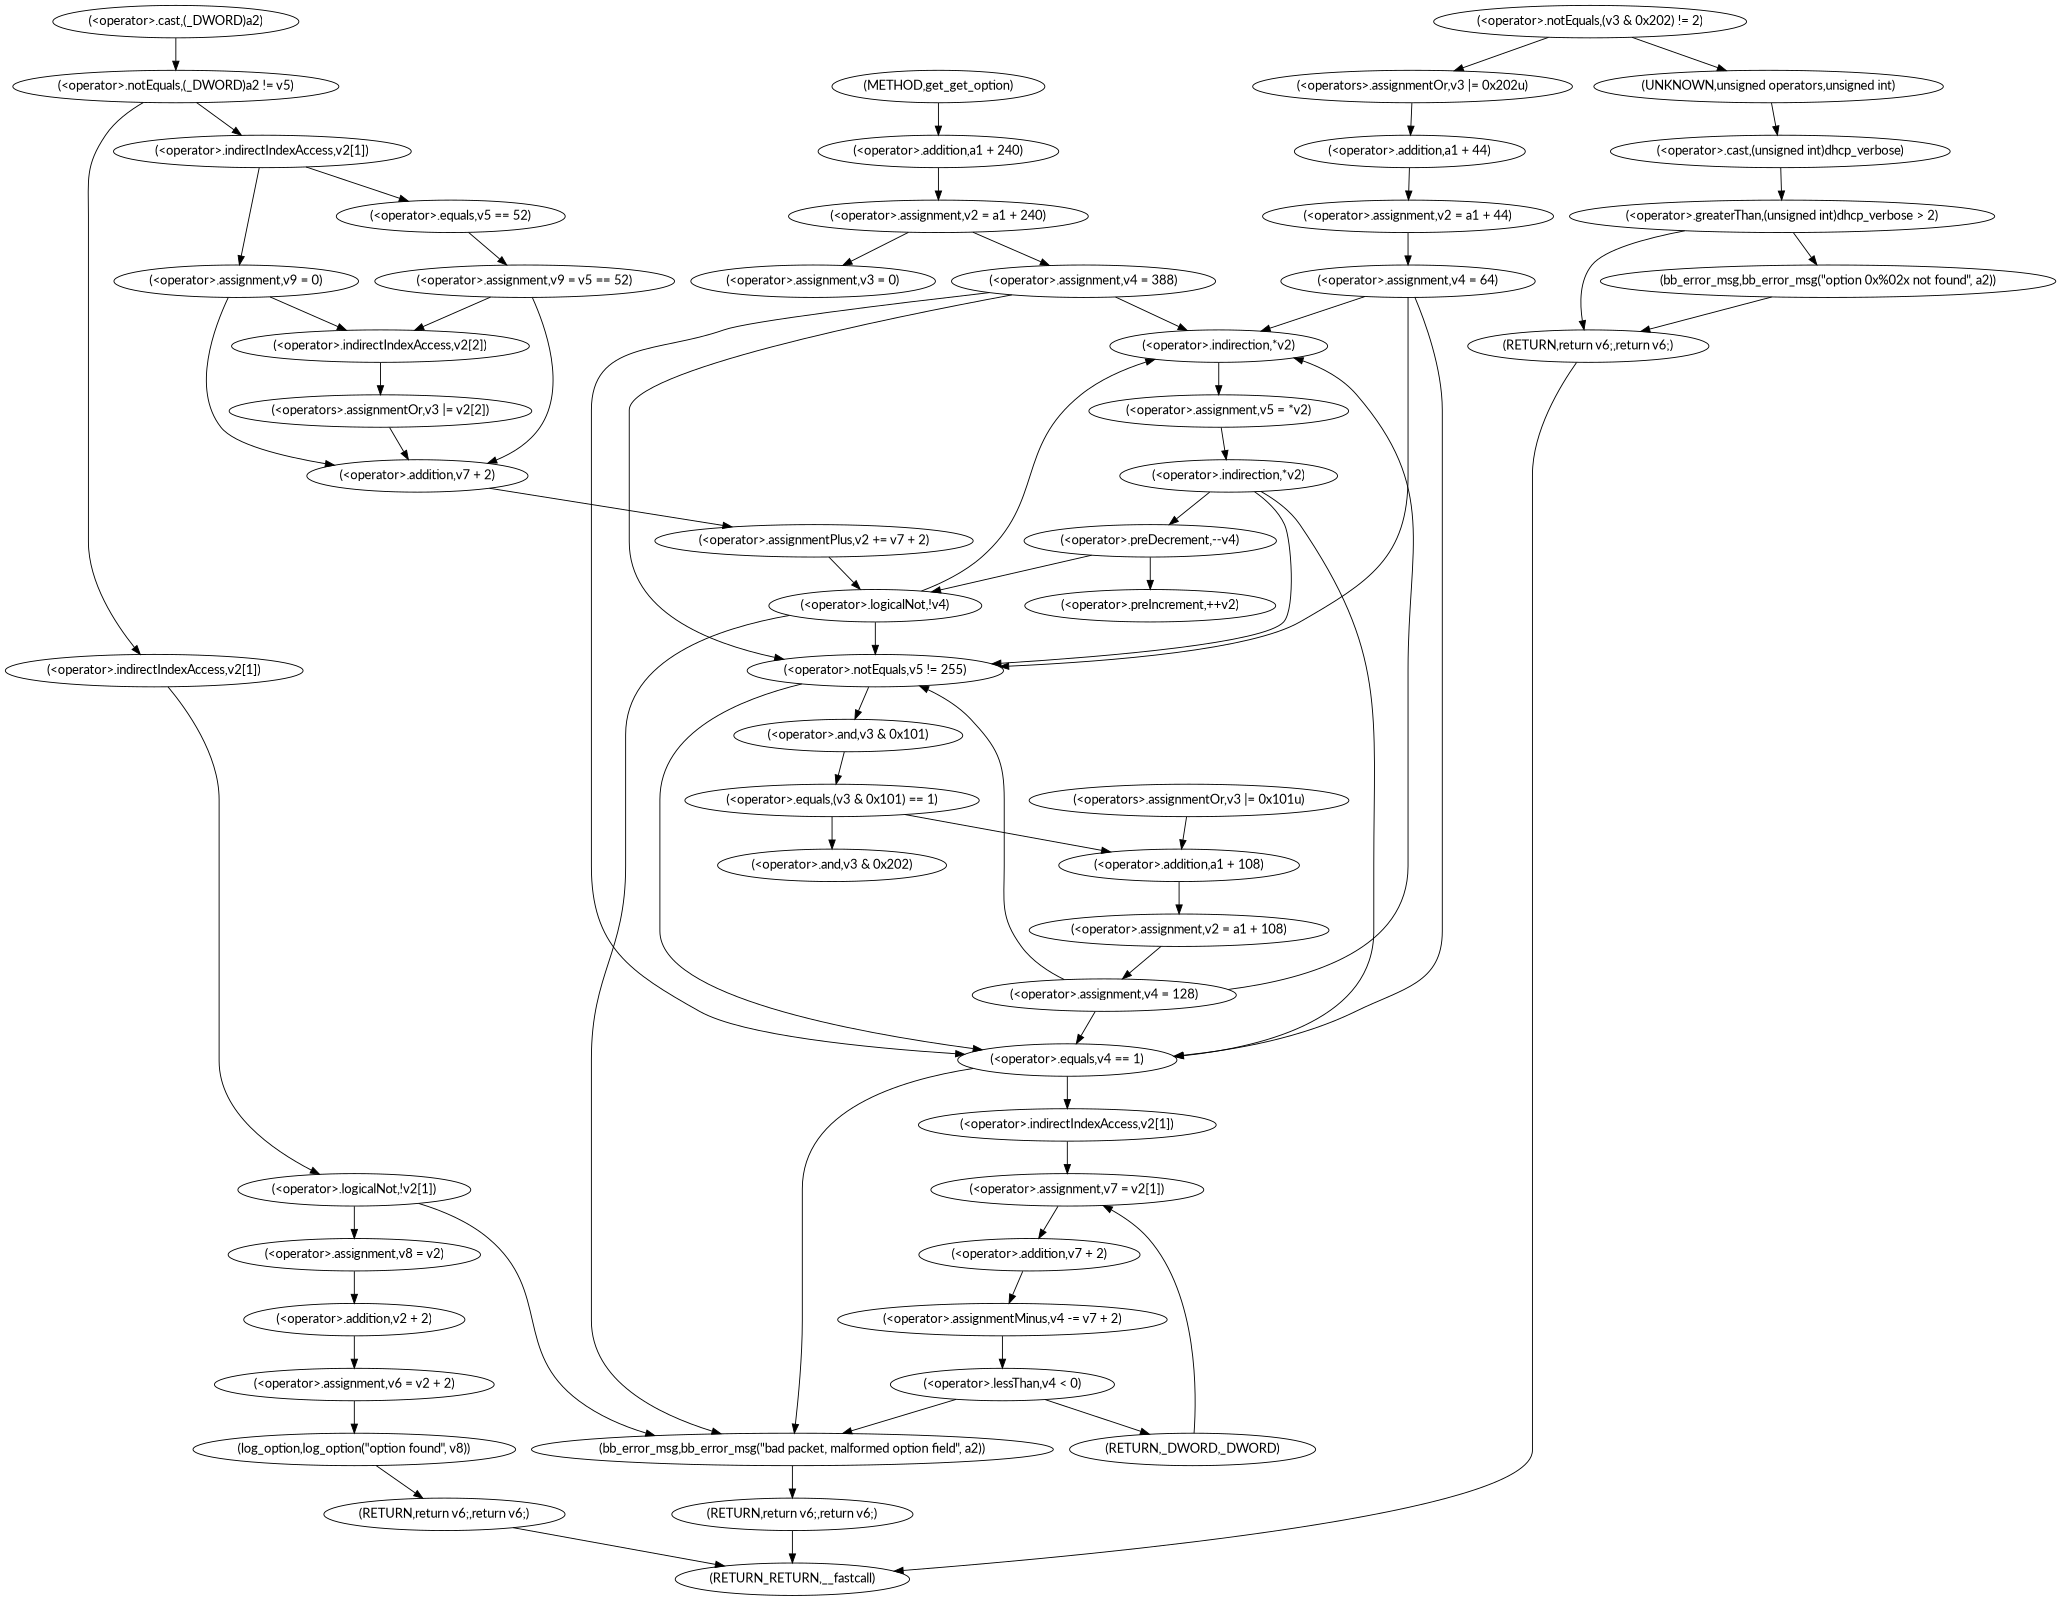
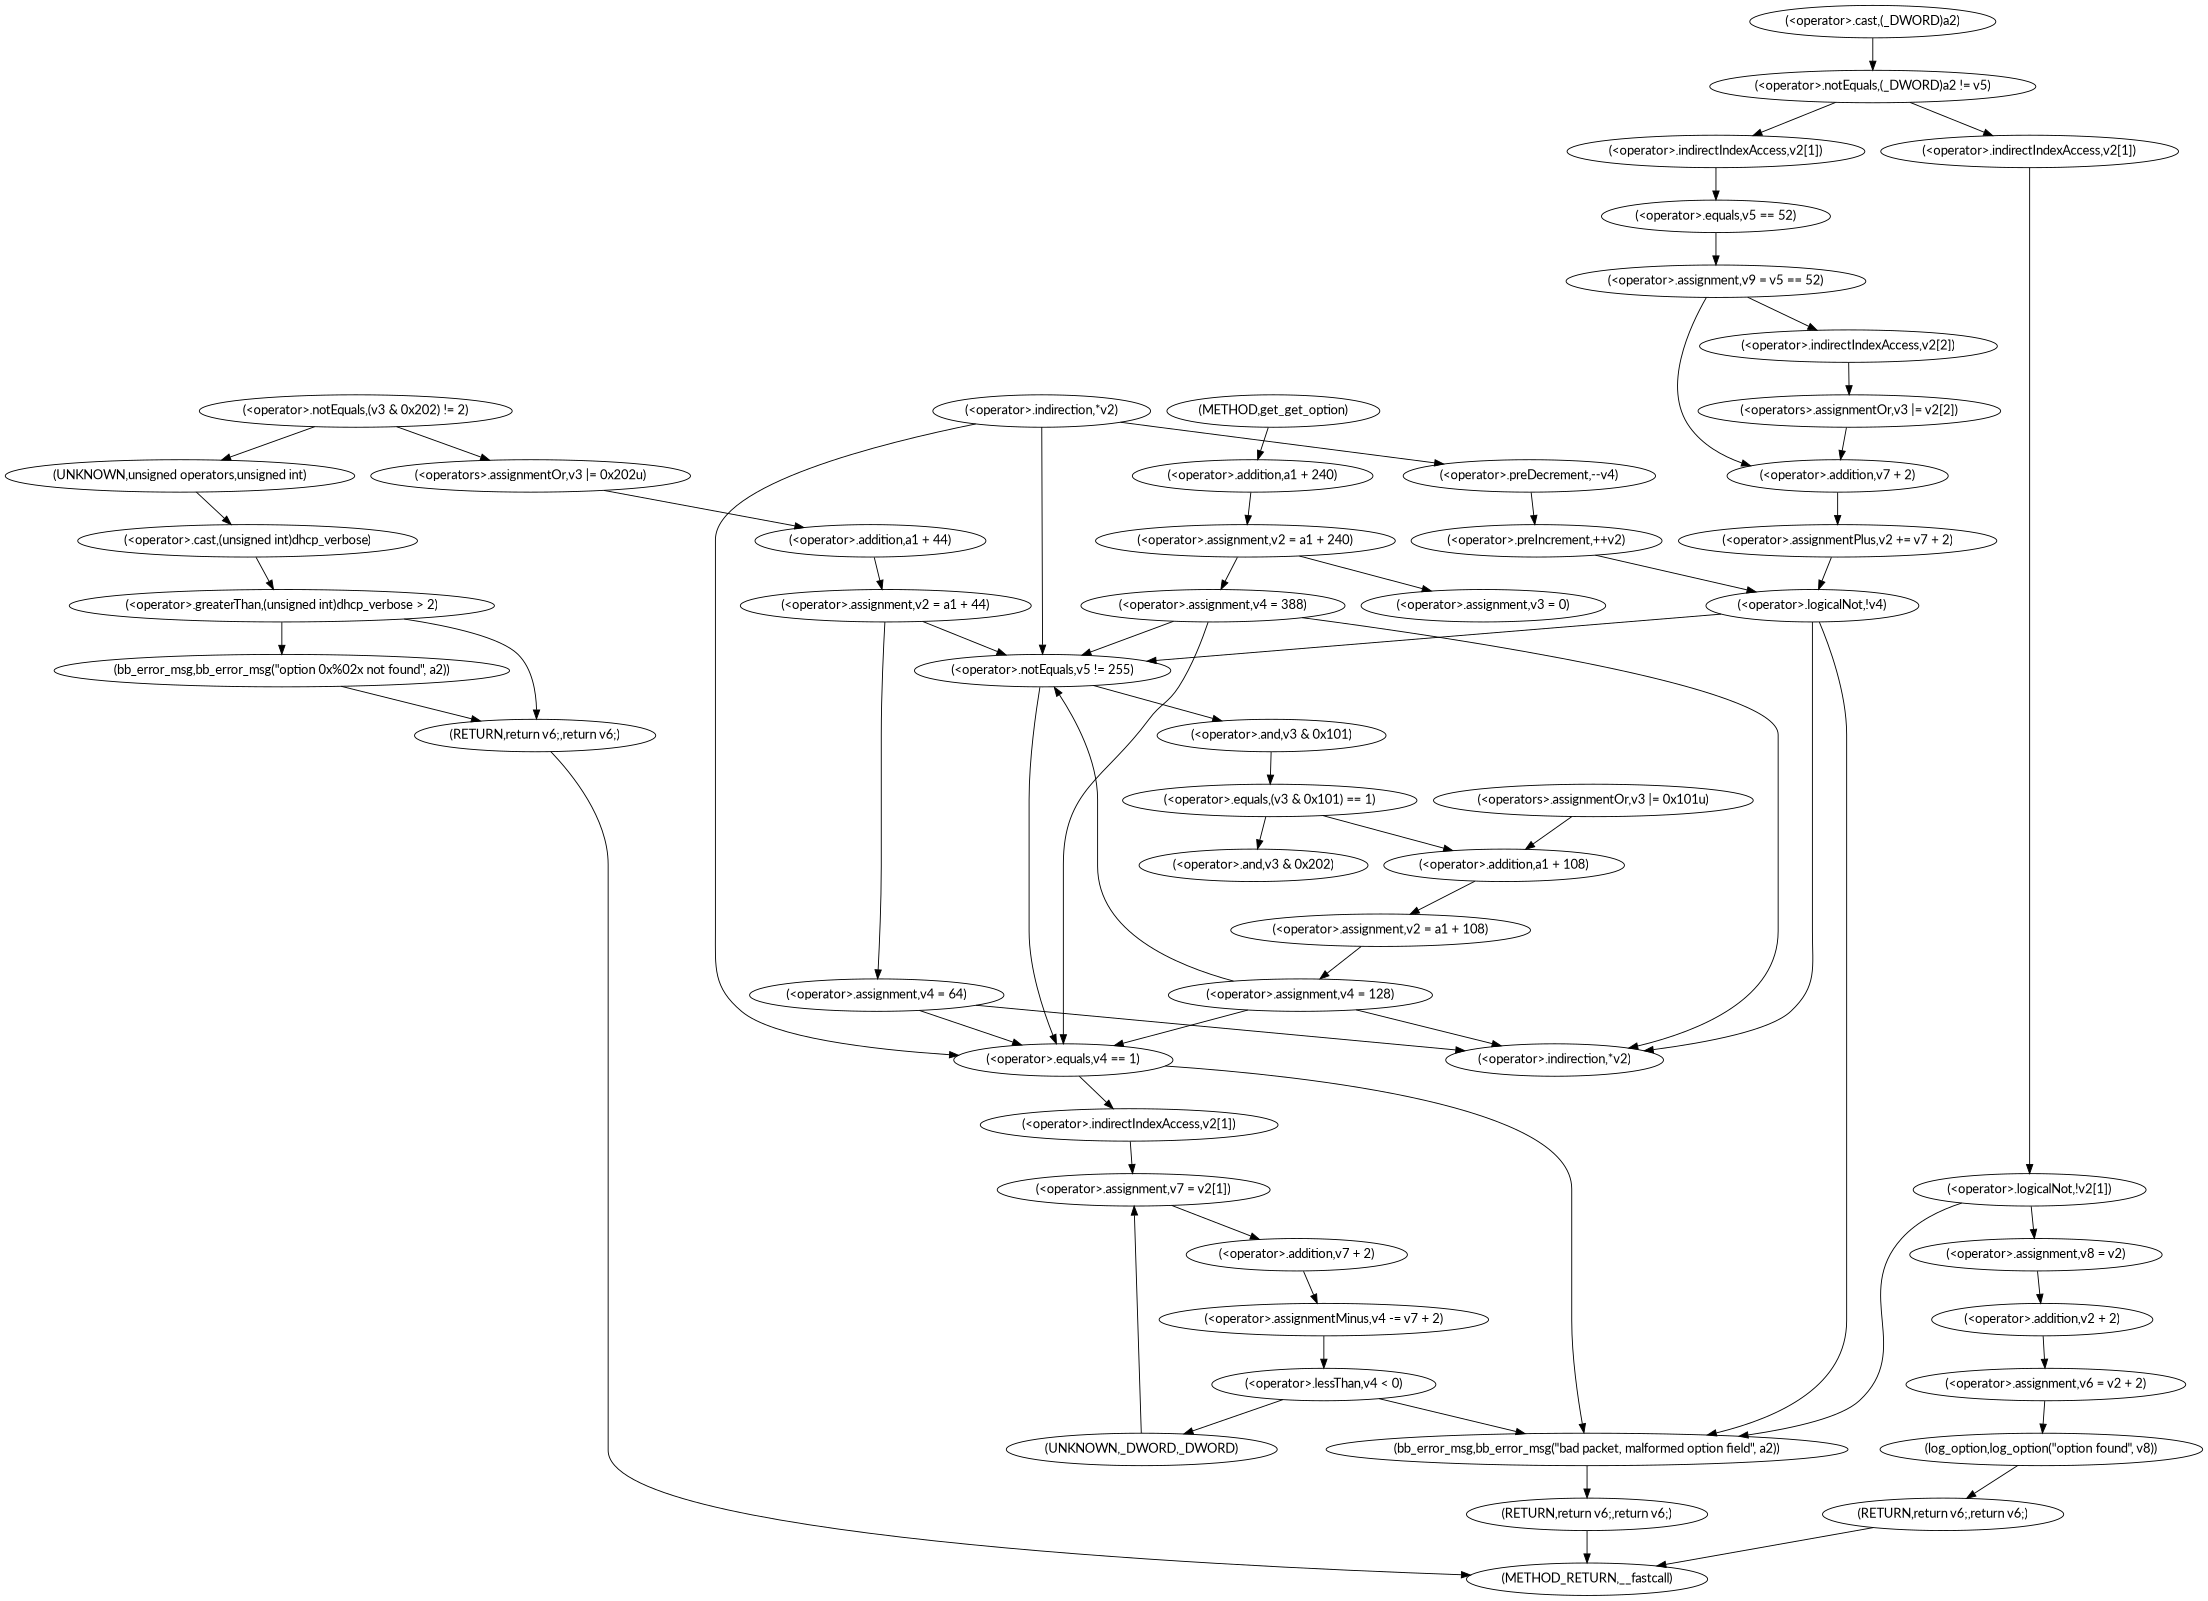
node "(<operator>.assignment,v9 = 0)": removed
node "(<operator>.assignment,v5 = *v2)": removed
edge "(<operator>.preDecrement,--v4)" -> "(<operator>.logicalNot,!v4)": now "(<operator>.preIncrement,++v2)" -> "(<operator>.logicalNot,!v4)"
edge "(<operator>.assignment,v4 = 64)" -> "(<operator>.notEquals,v5 != 255)": now "(<operator>.assignment,v2 = a1 + 44)" -> "(<operator>.notEquals,v5 != 255)"
node "(RETURN,_DWORD,_DWORD)": label "(RETURN,_DWORD,_DWORD)" -> "(UNKNOWN,_DWORD,_DWORD)"
node "(RETURN_RETURN,__fastcall)": label "(RETURN_RETURN,__fastcall)" -> "(METHOD_RETURN,__fastcall)"
